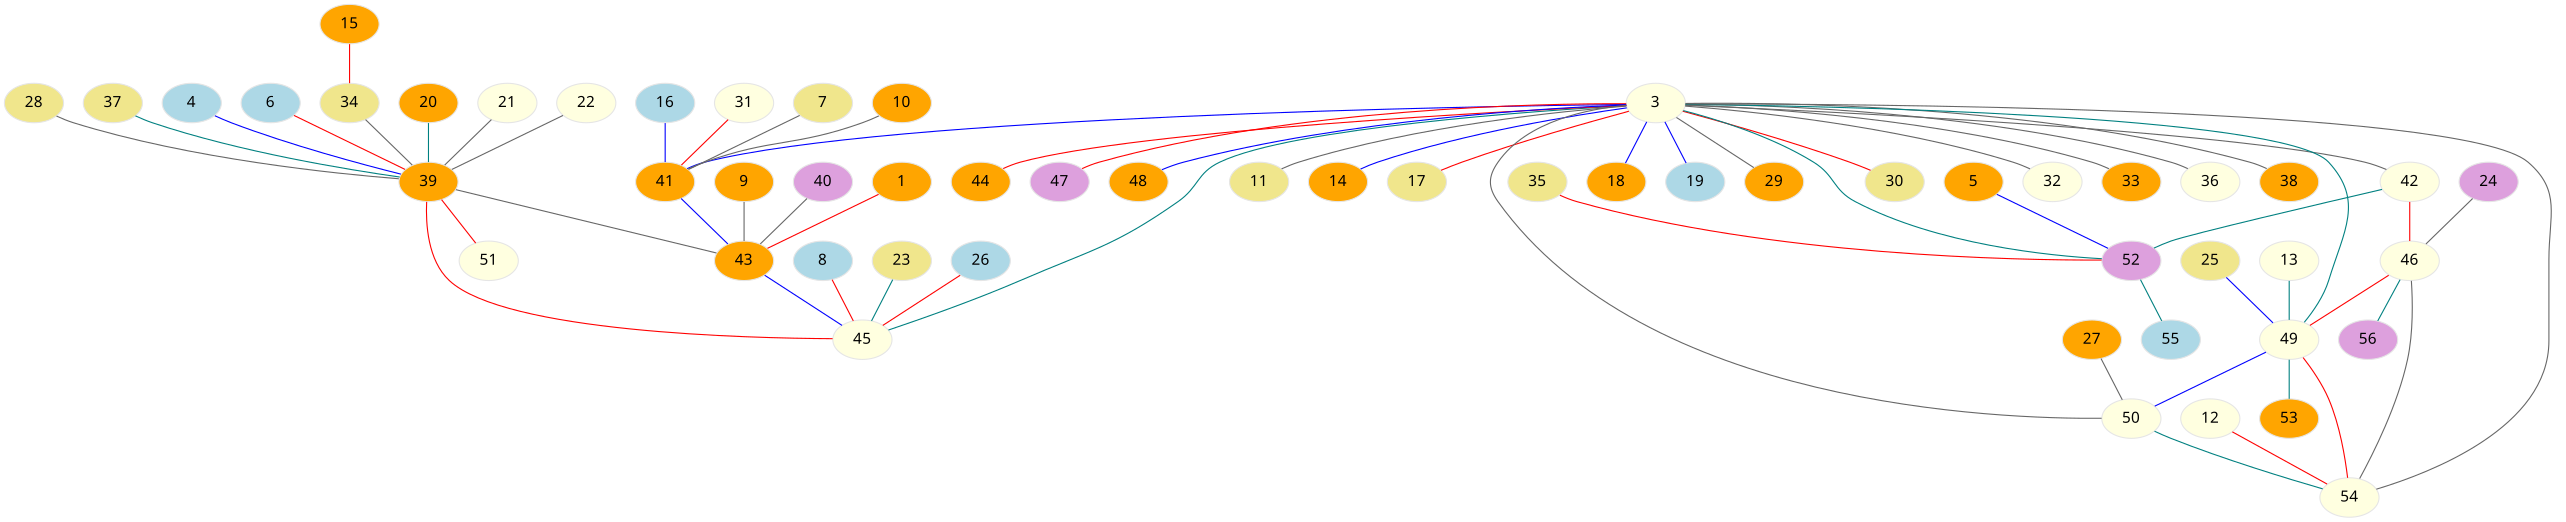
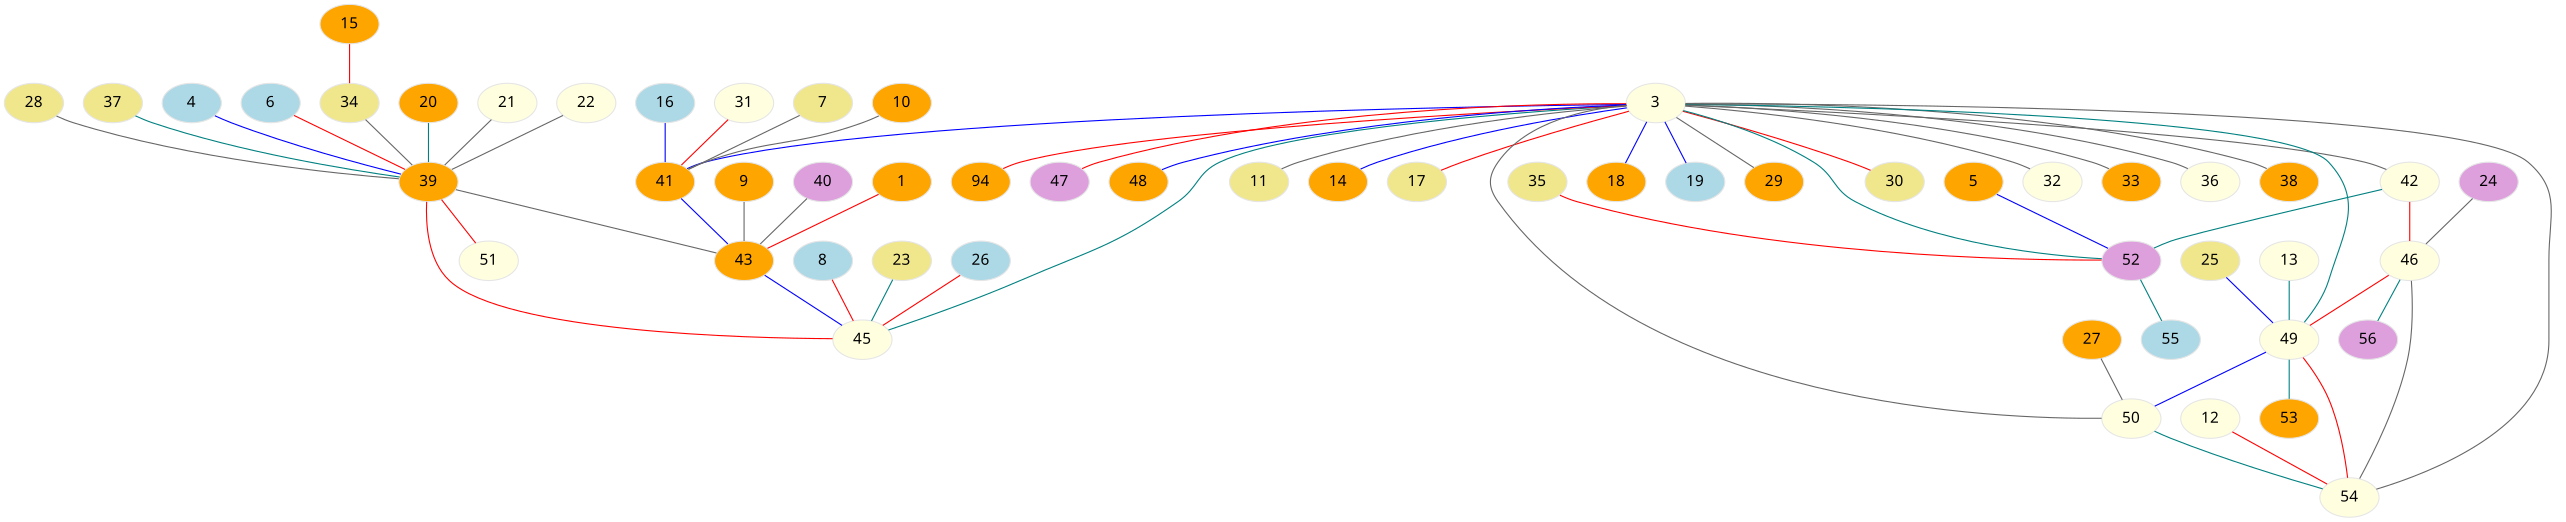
node "44": label "44" -> "94"
